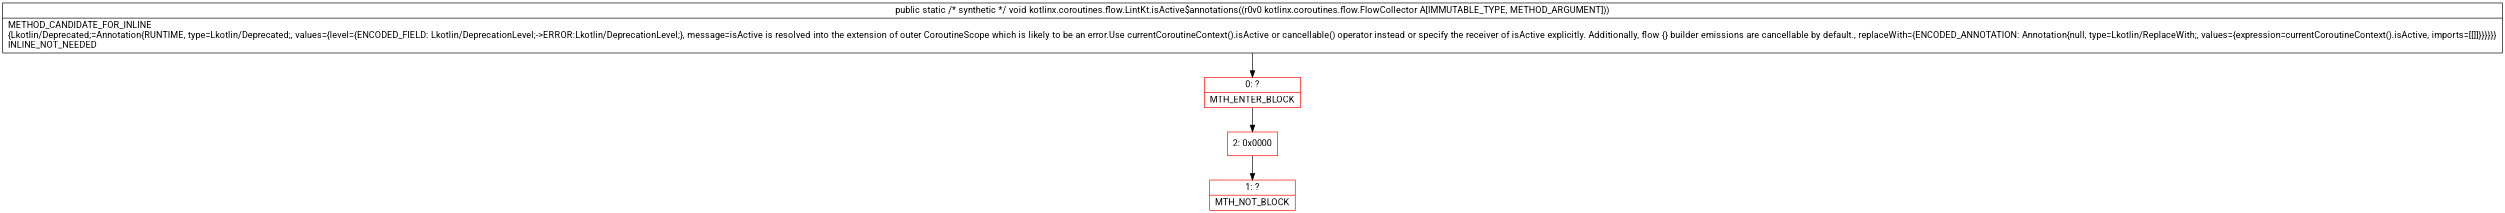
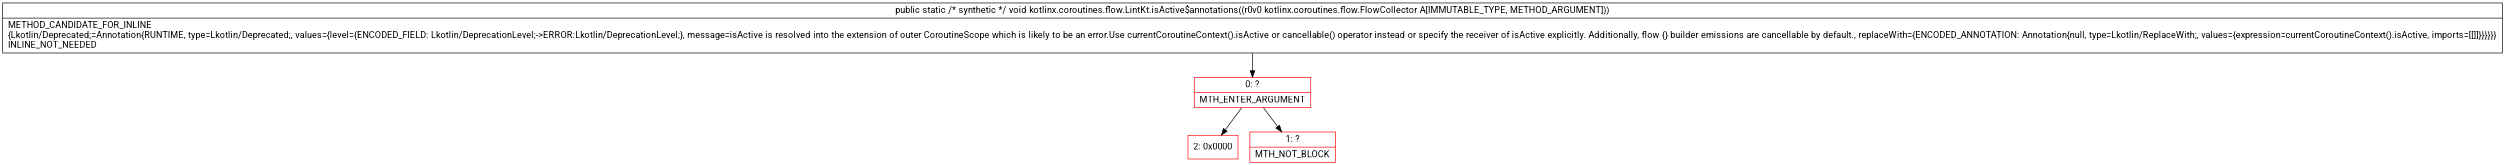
node "0: ?": text "MTH_ENTER_BLOCK" -> "MTH_ENTER_ARGUMENT"
edge "2: 0x0000" -> "1: ?": now "0: ?" -> "1: ?"
